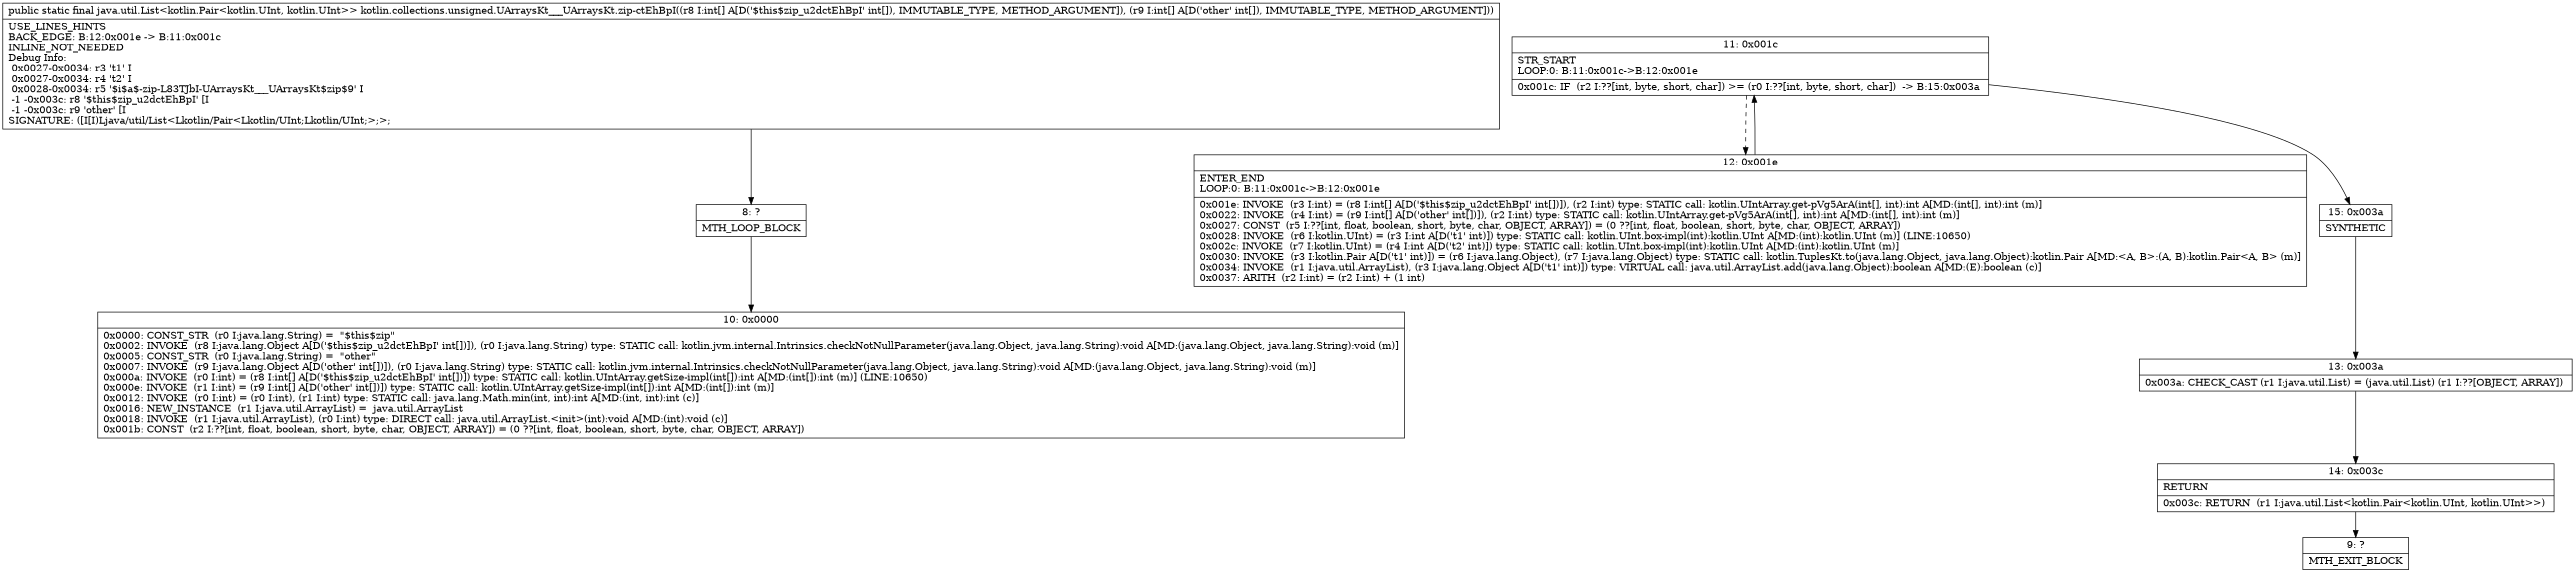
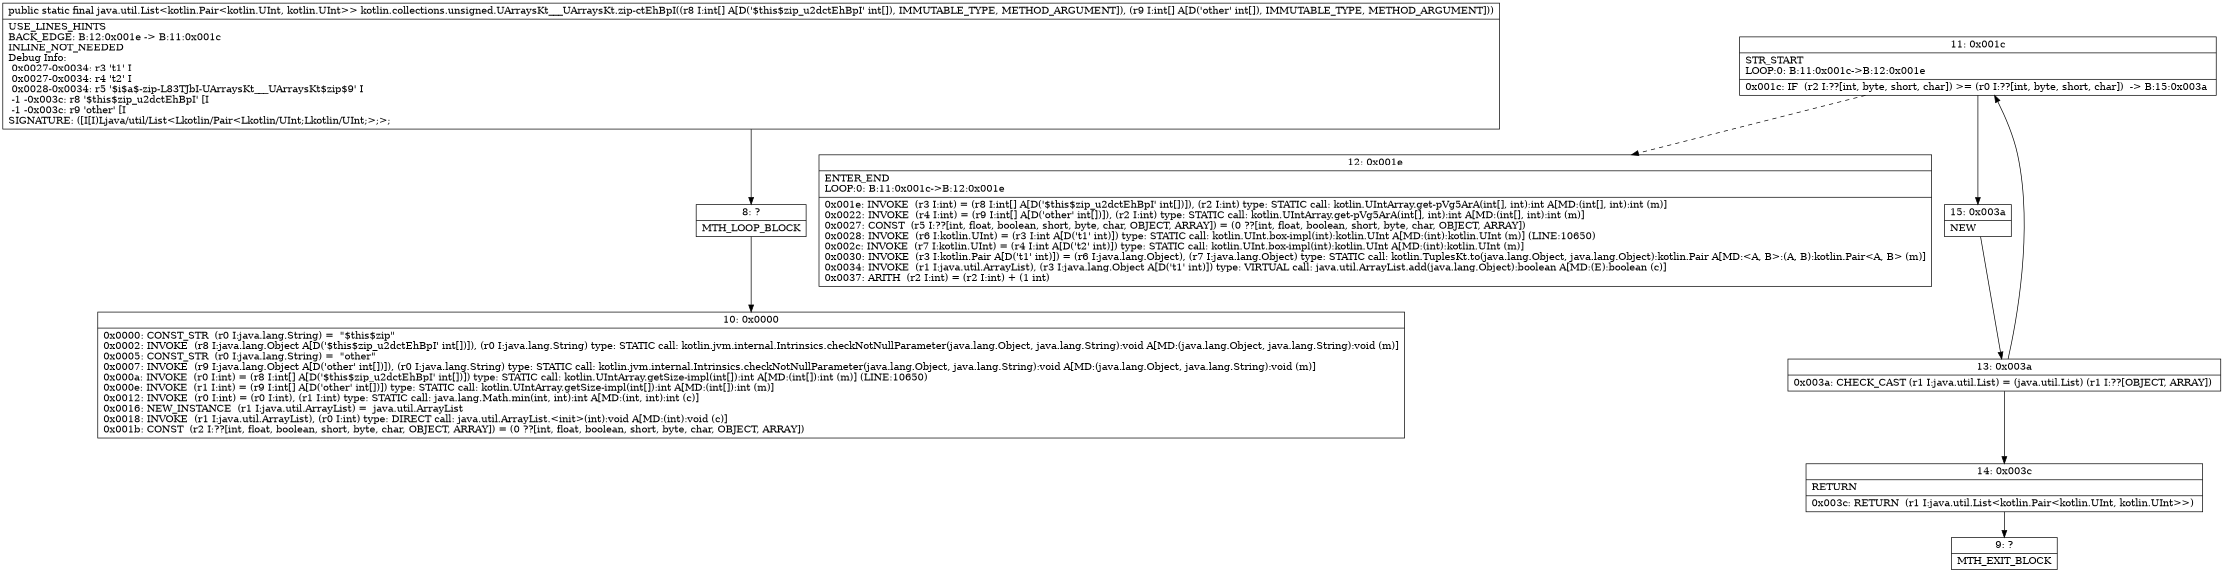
edge "12: 0x001e" -> "11: 0x001c": now "13: 0x003a" -> "11: 0x001c"
node "15: 0x003a": text "SYNTHETIC" -> "NEW"
